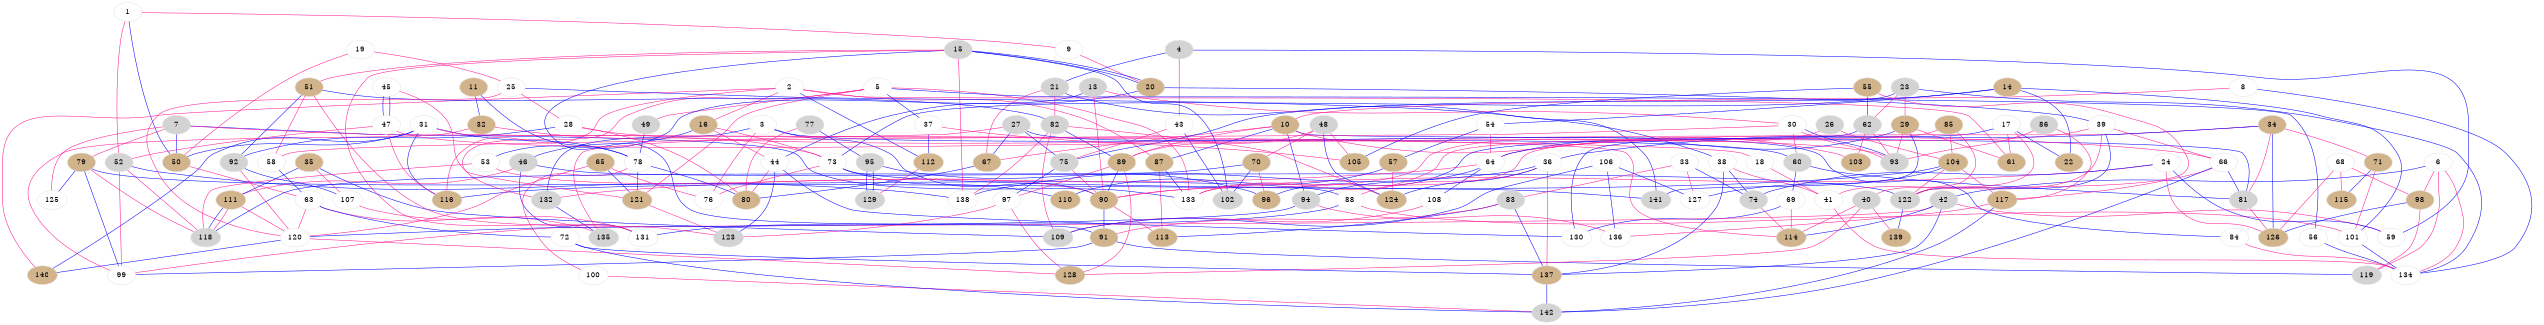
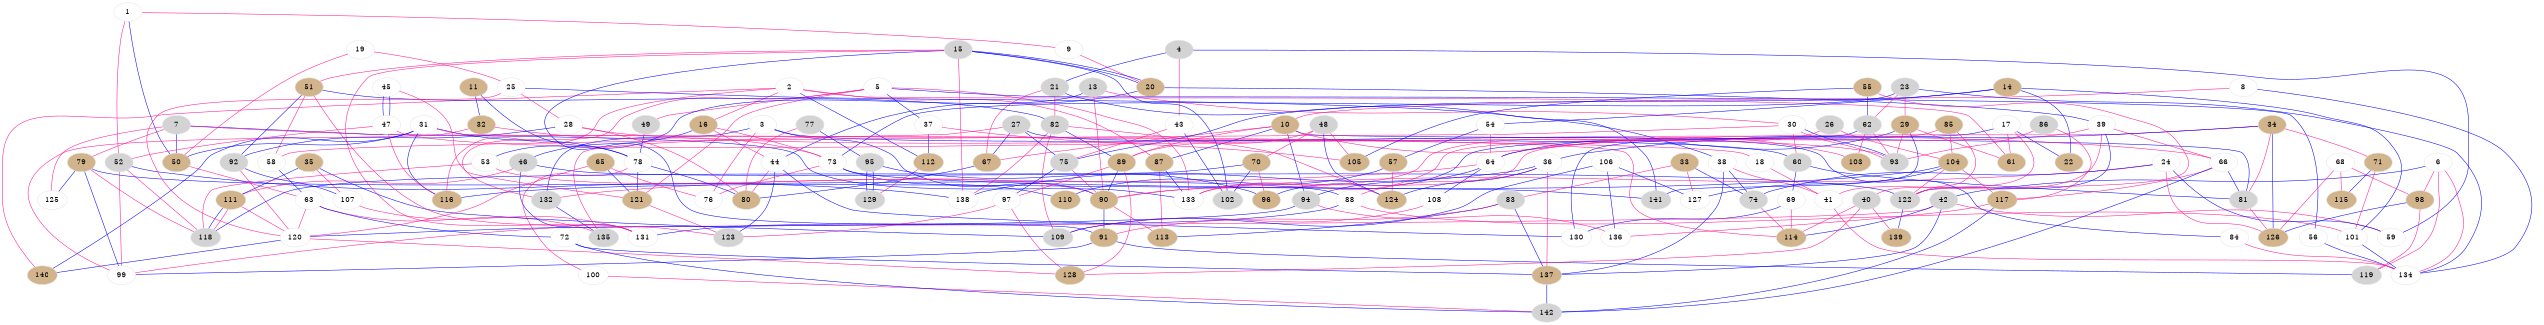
node "33": fillcolor white -> tan
